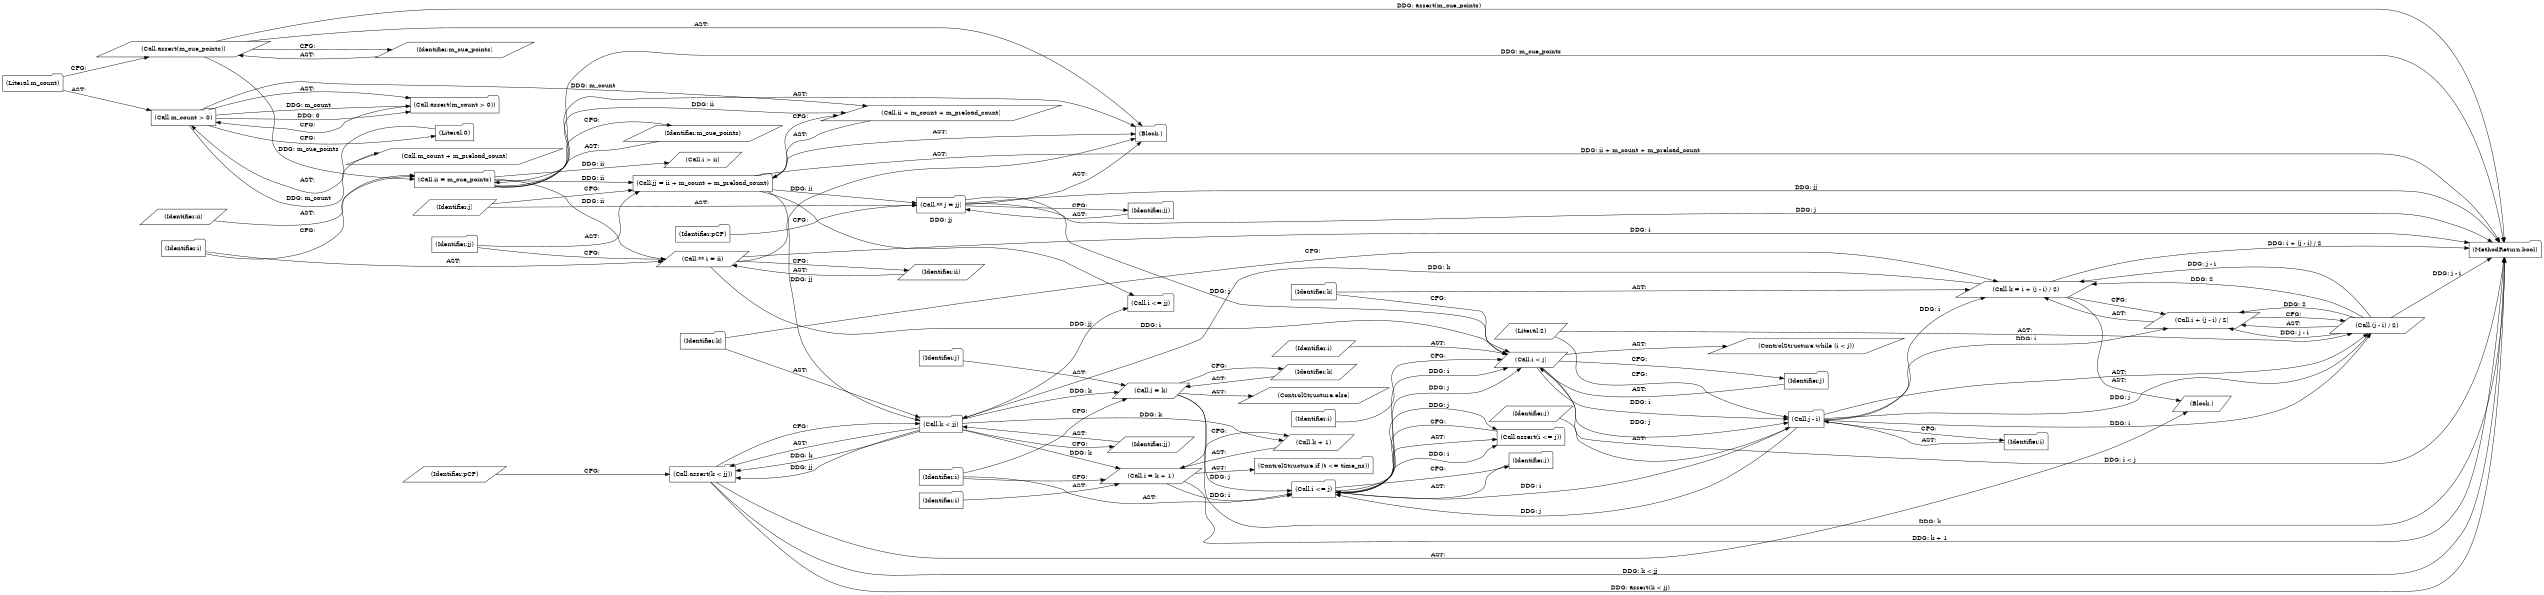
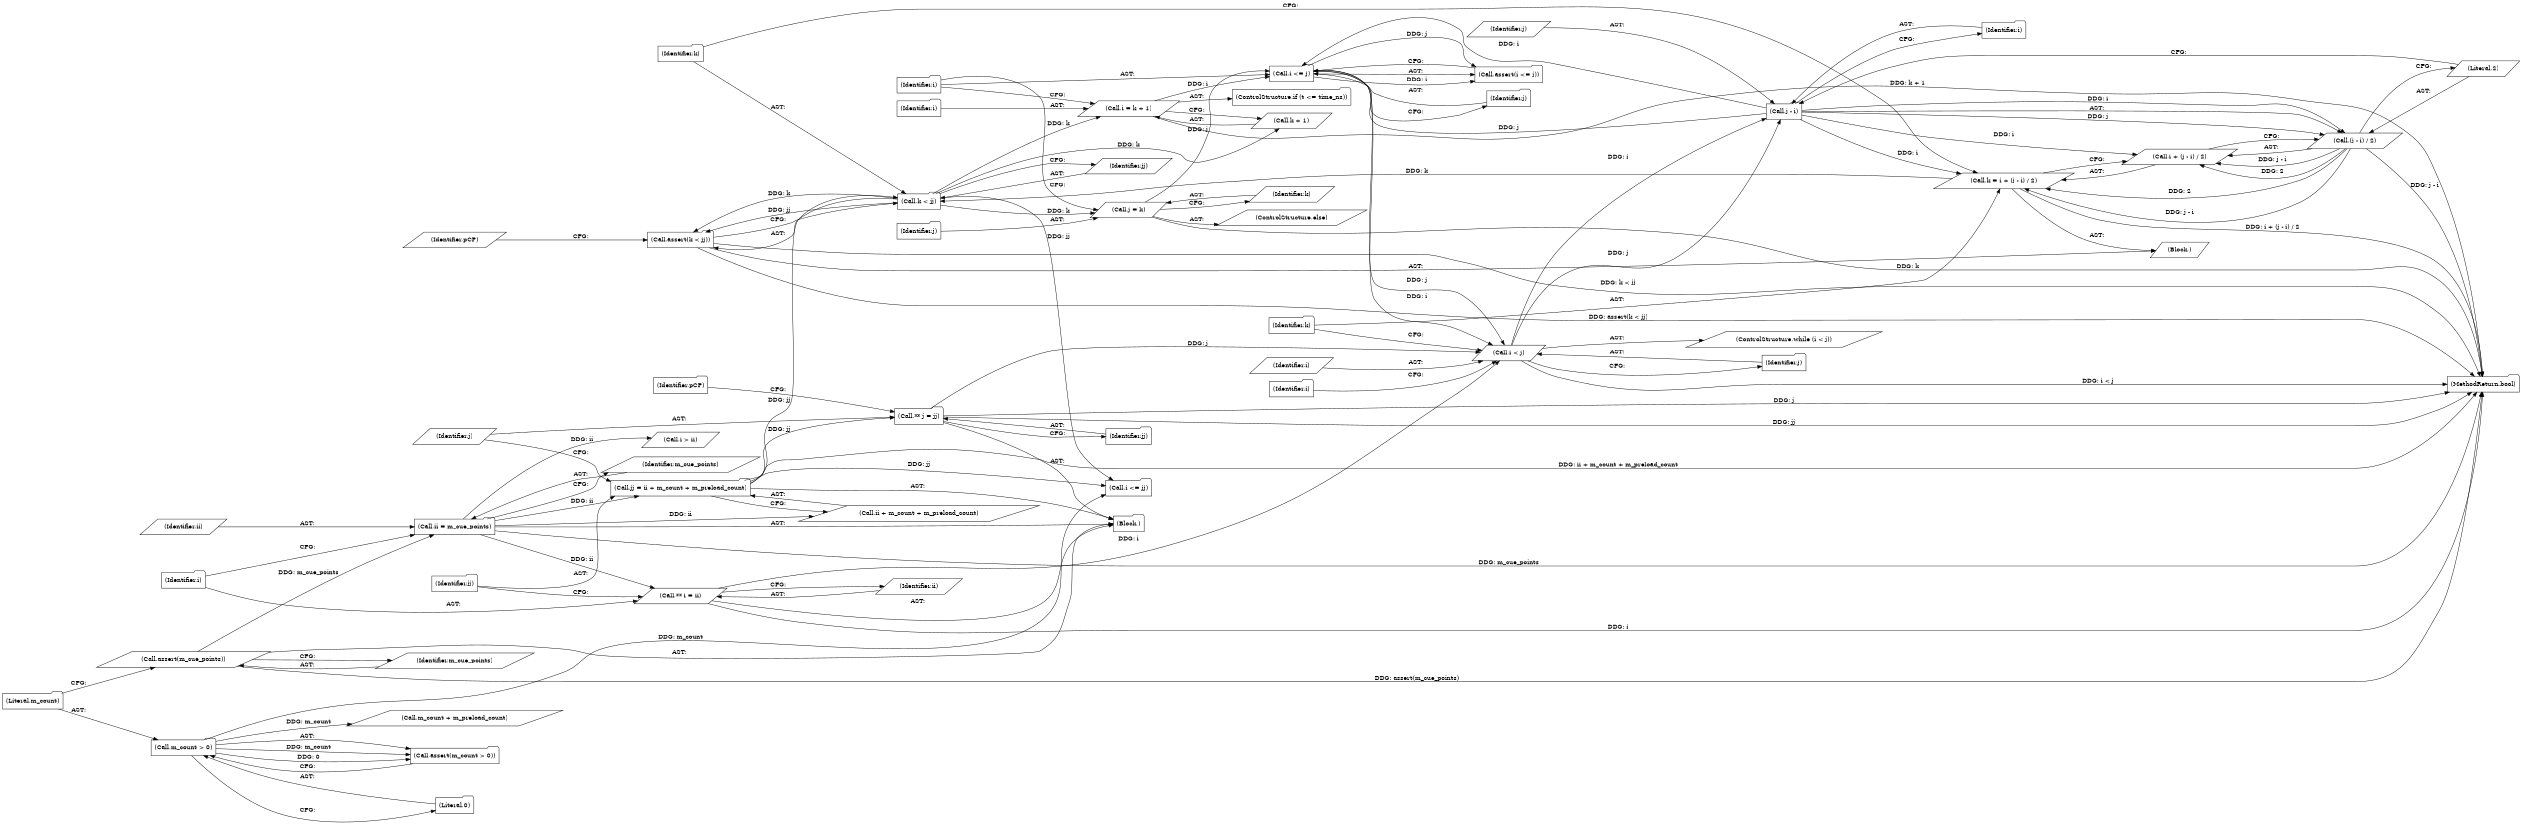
edge "(Call,m_count > 0)" -> "(Call,ii + m_count + m_preload_count)": now "(Call,m_count > 0)" -> "(Call,i <= jj)"
edge "(Call,(j - i) / 2)" -> "(Literal,2)": added, label "CFG:"
